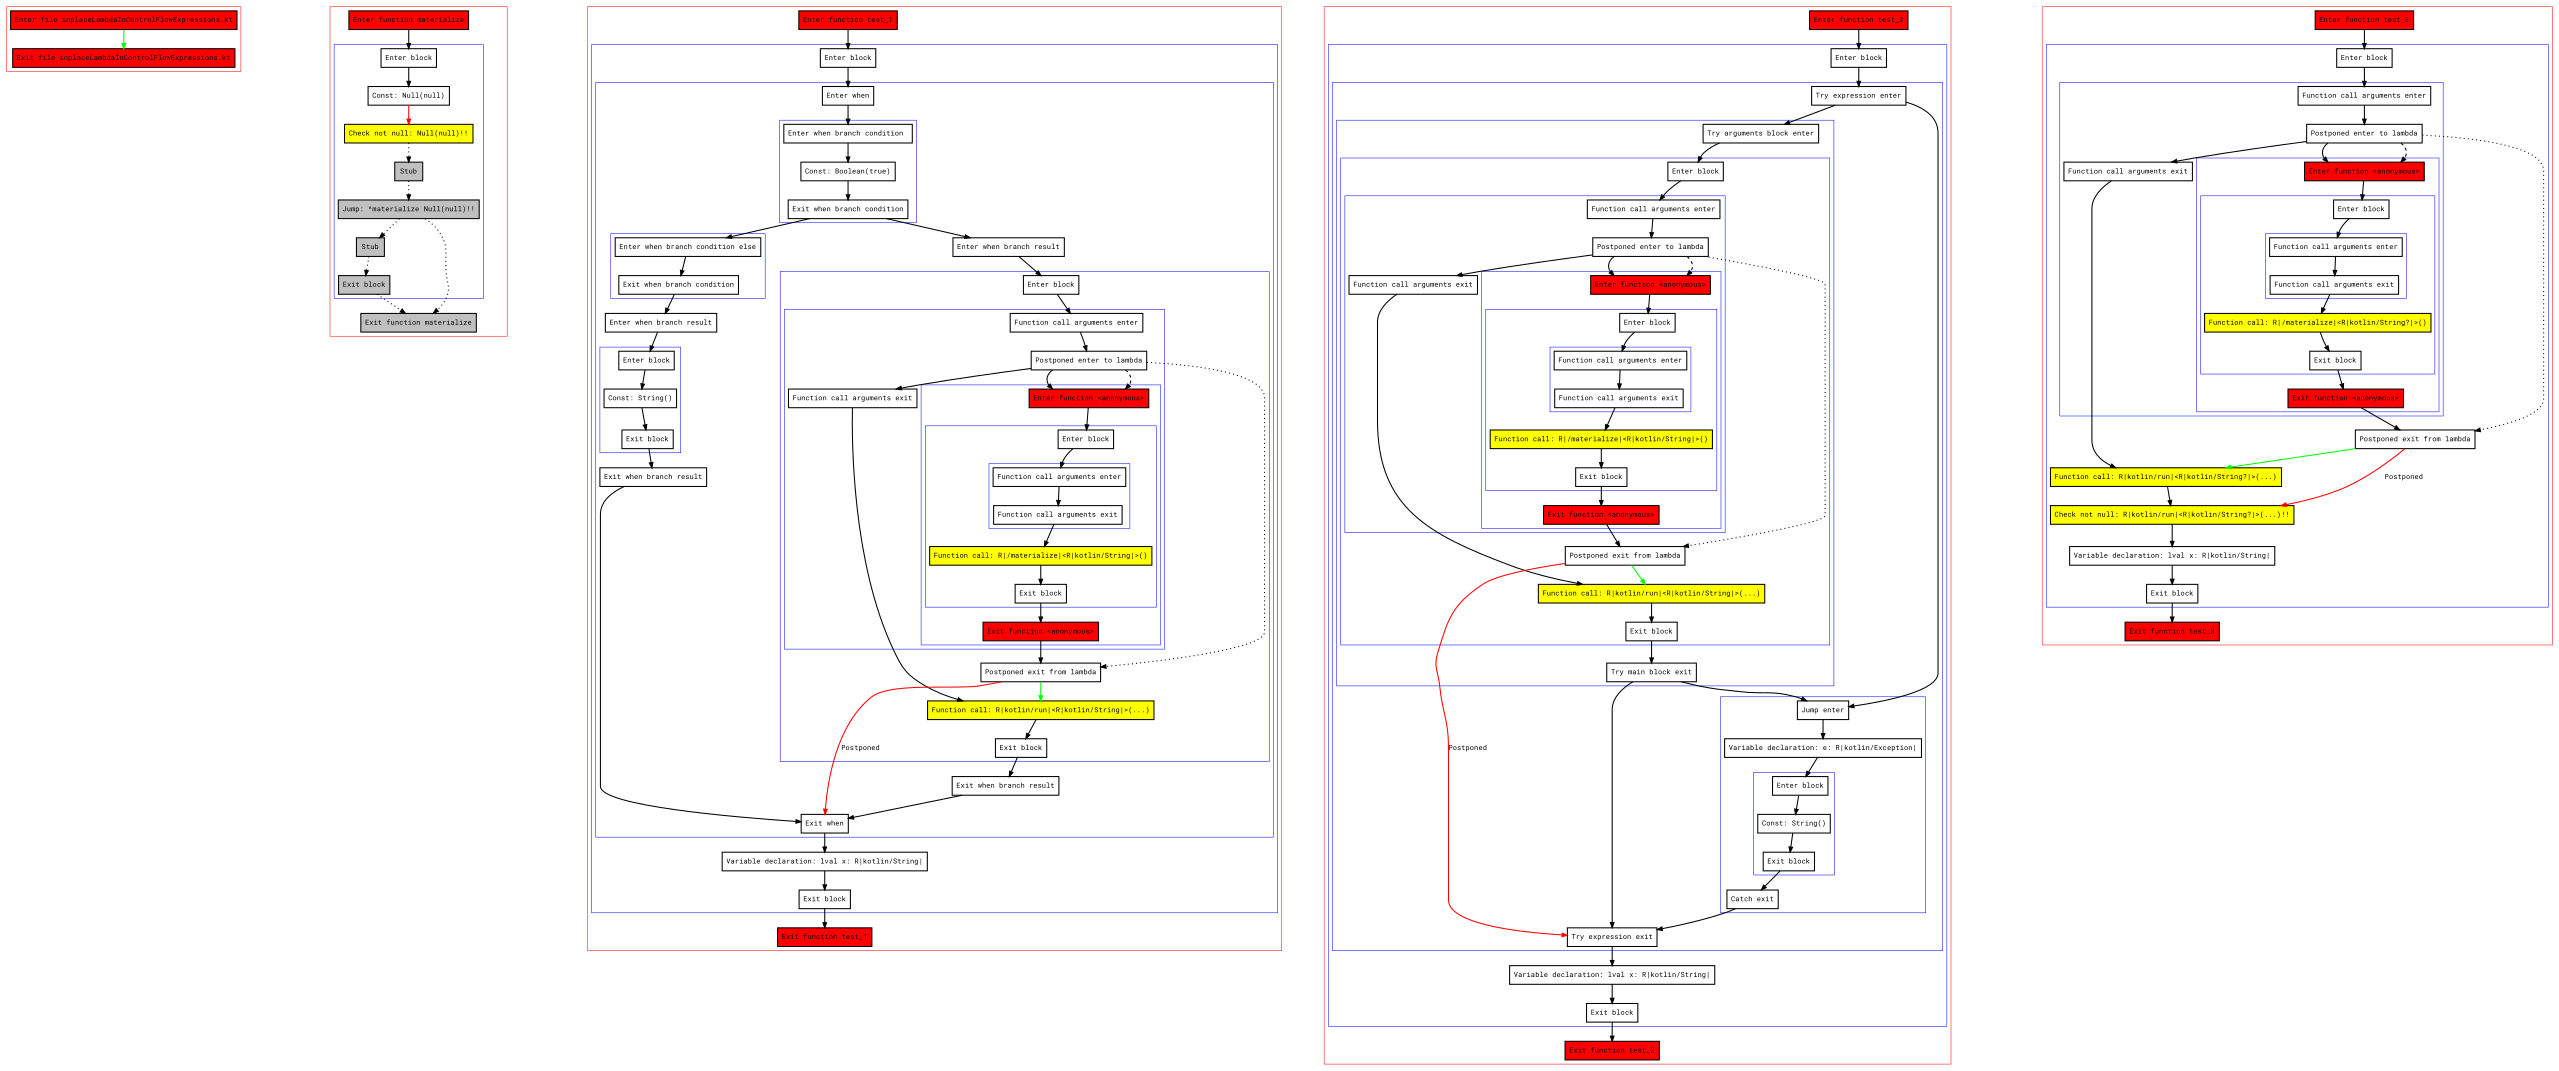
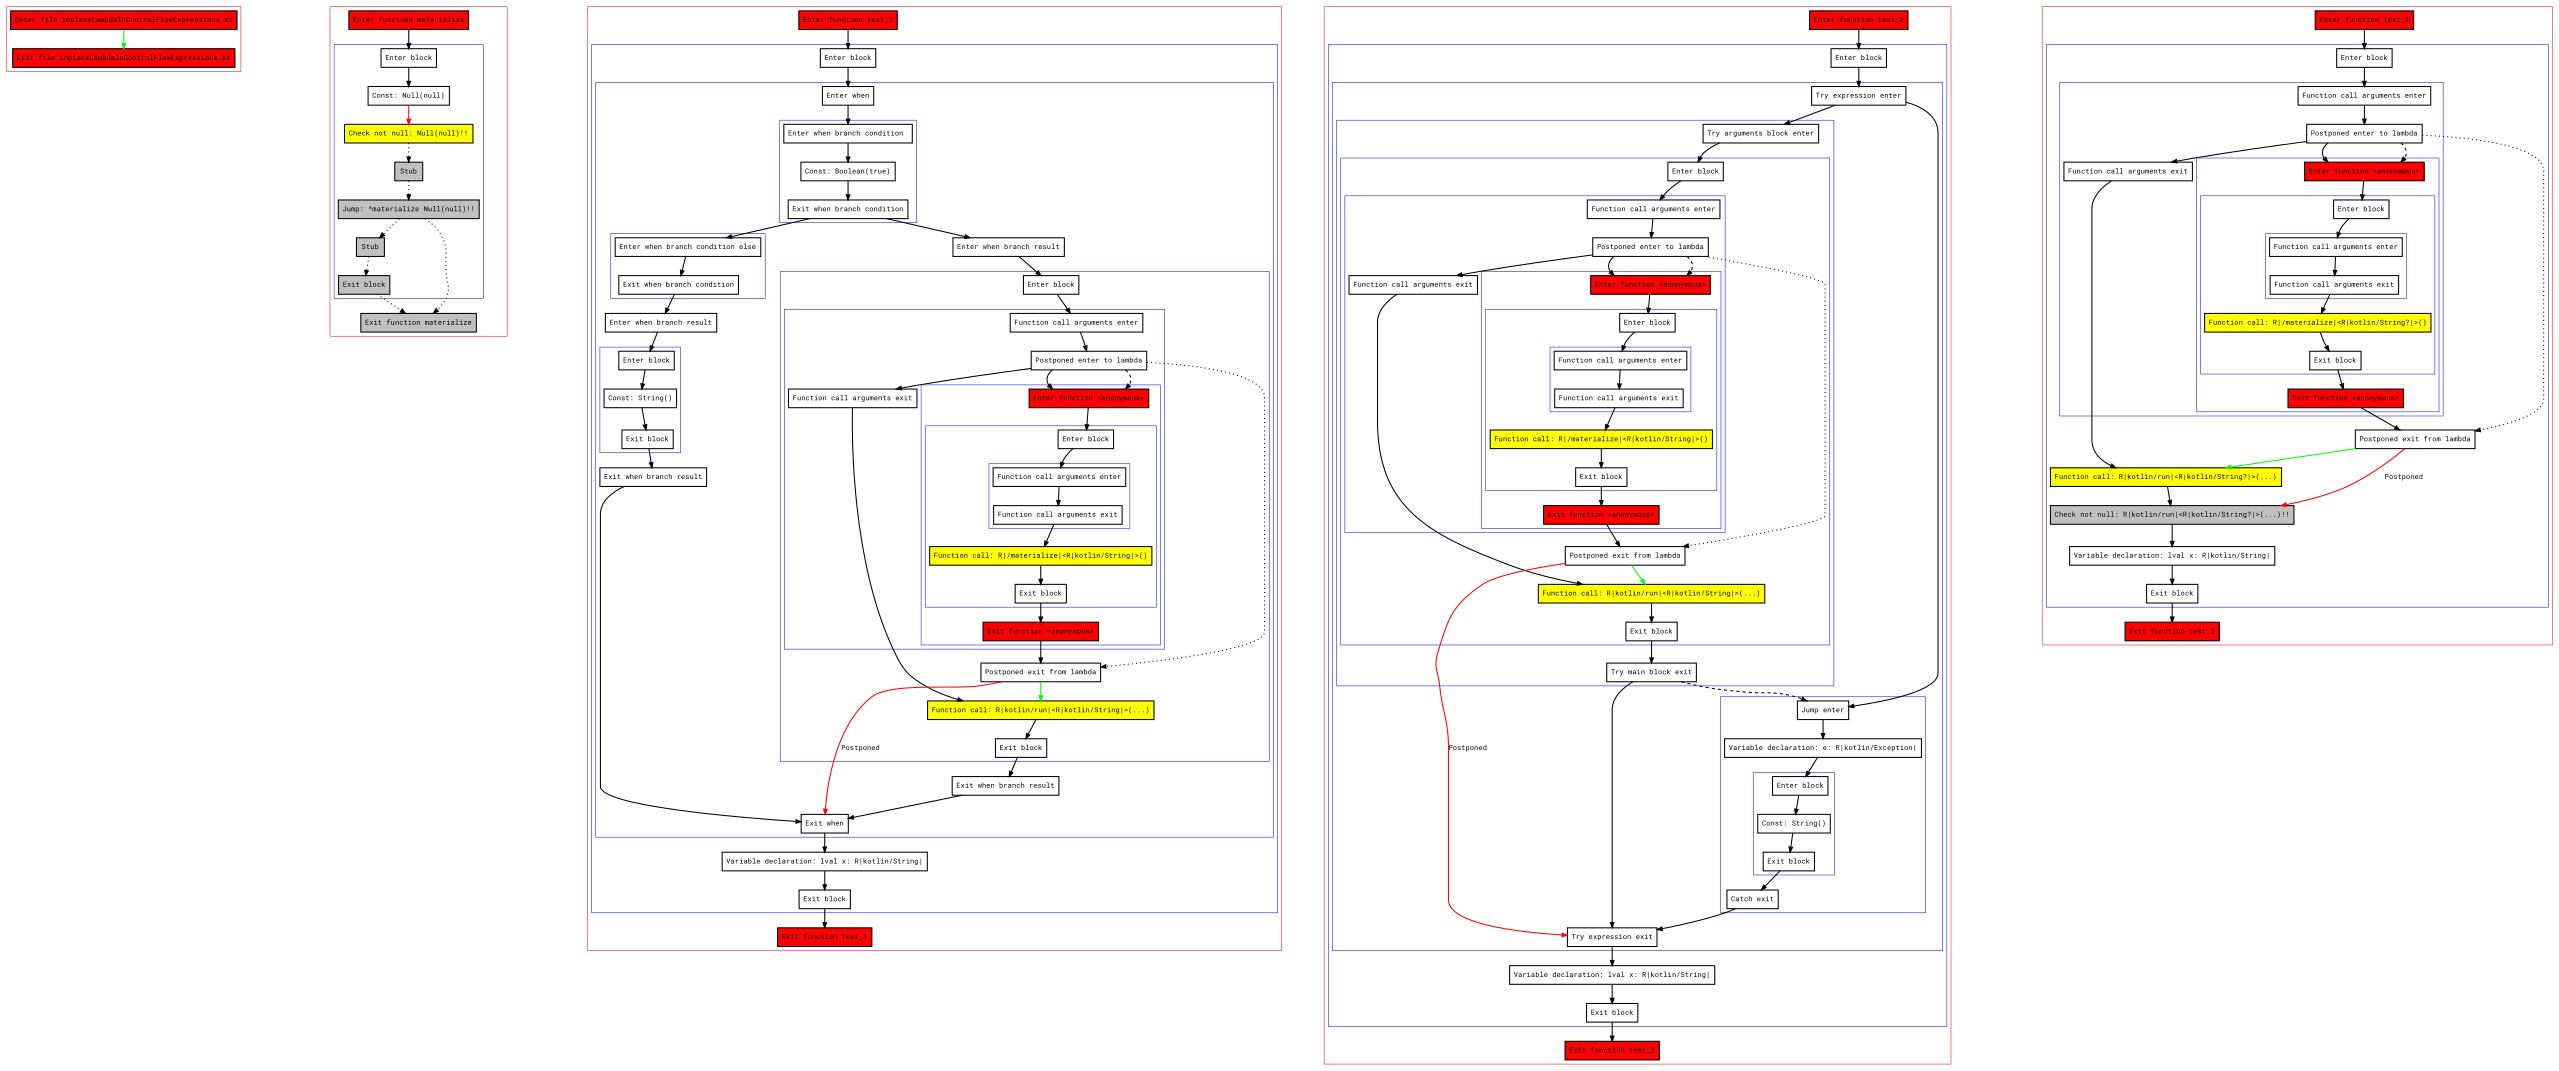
node "Check not null: R|kotlin/run|<R|kotlin/String?|>(...)!!": fillcolor yellow -> gray
edge "Try main block exit" -> "Jump enter": style solid -> dashed
